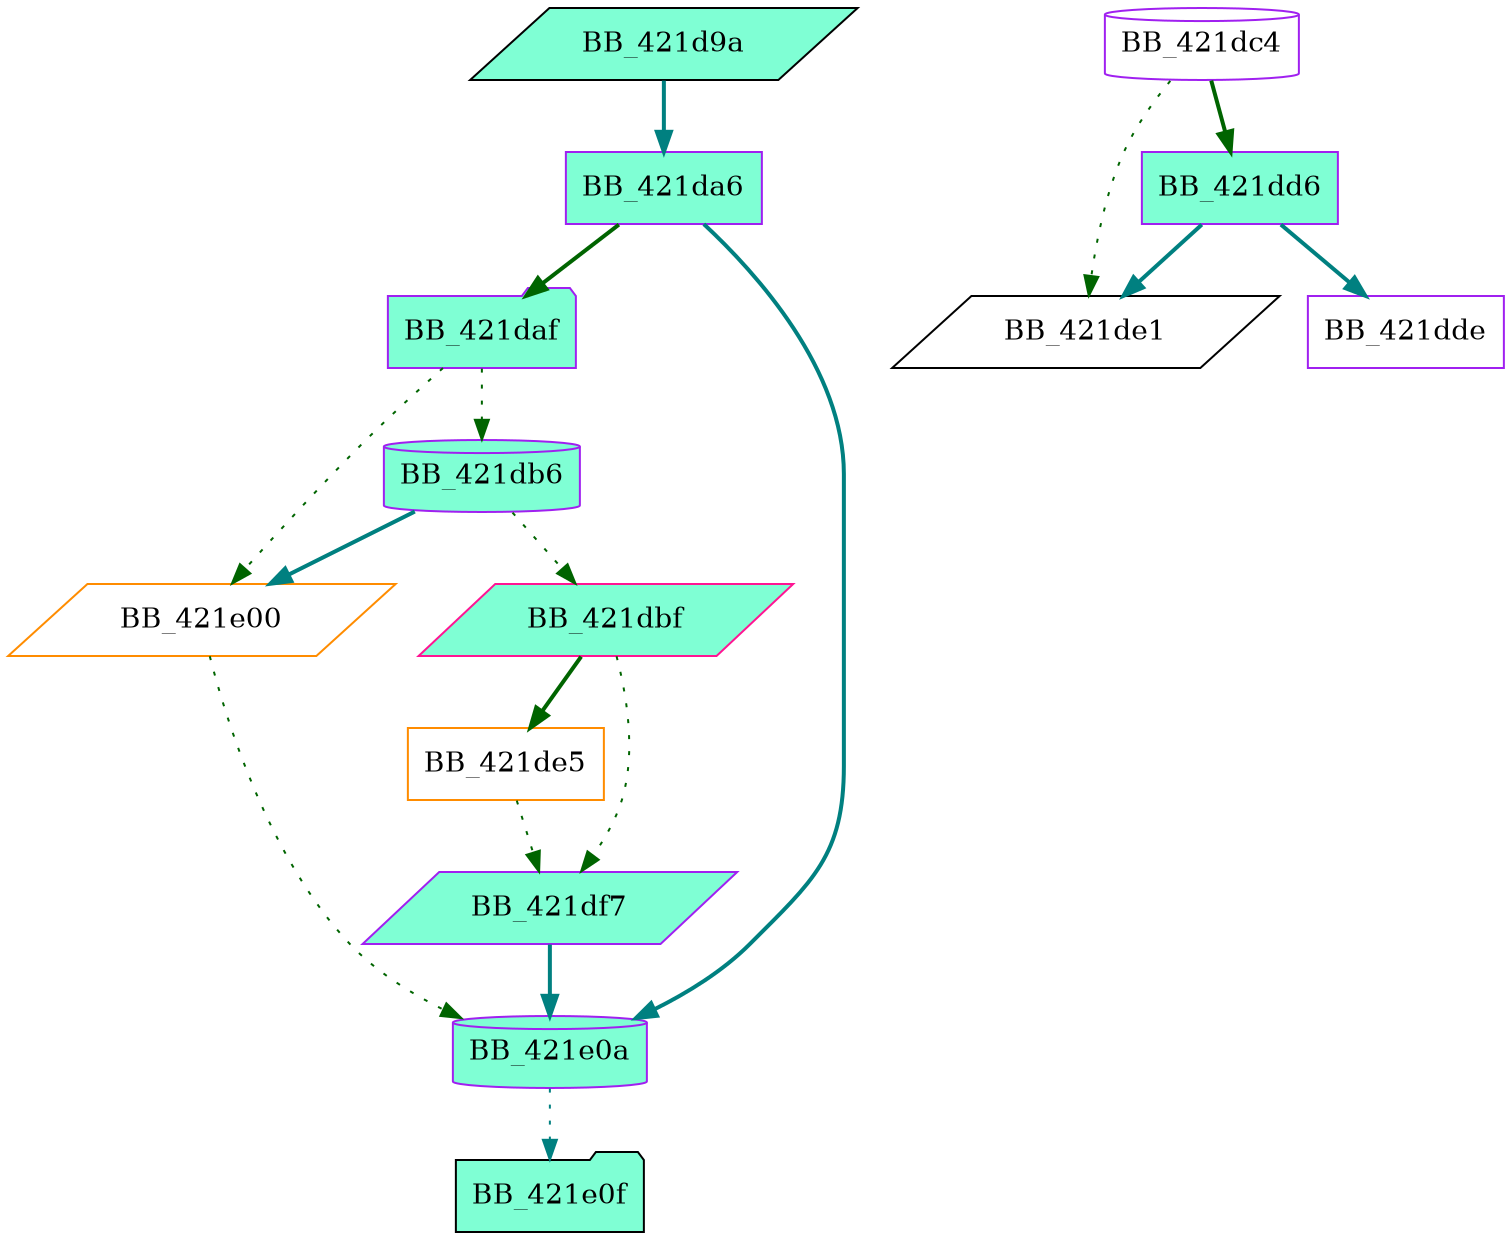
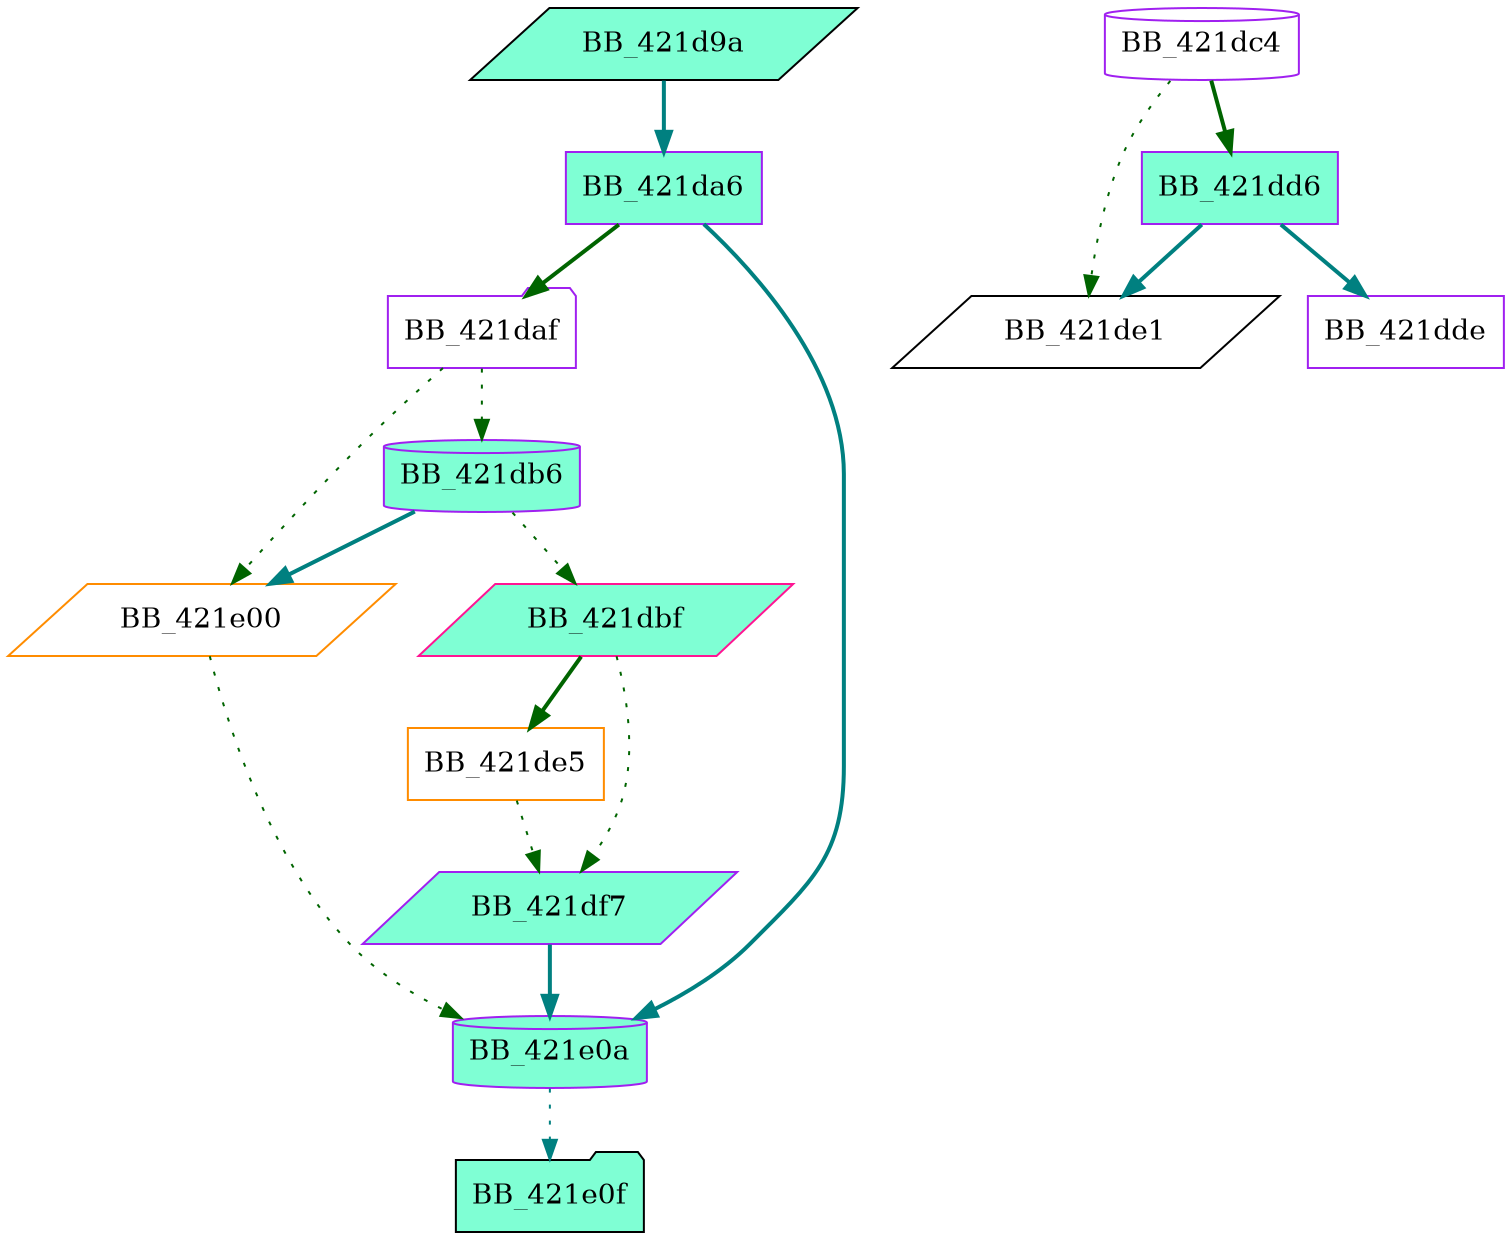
node "BB_421daf": fillcolor aquamarine -> white
